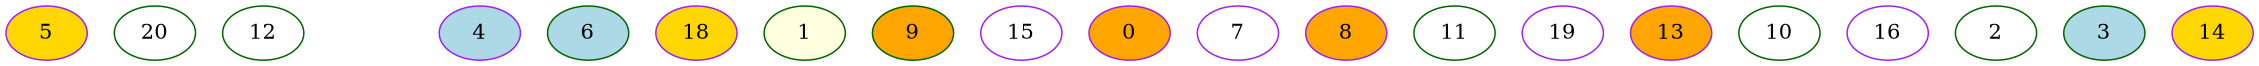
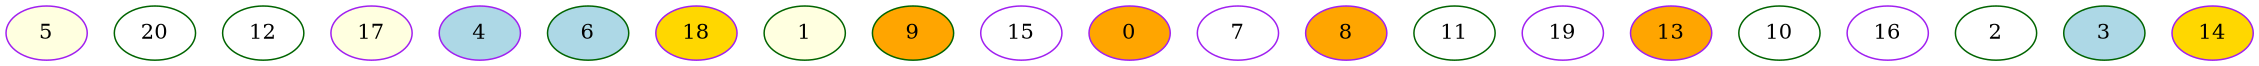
node "5": fillcolor gold -> lightyellow
node "17": added
